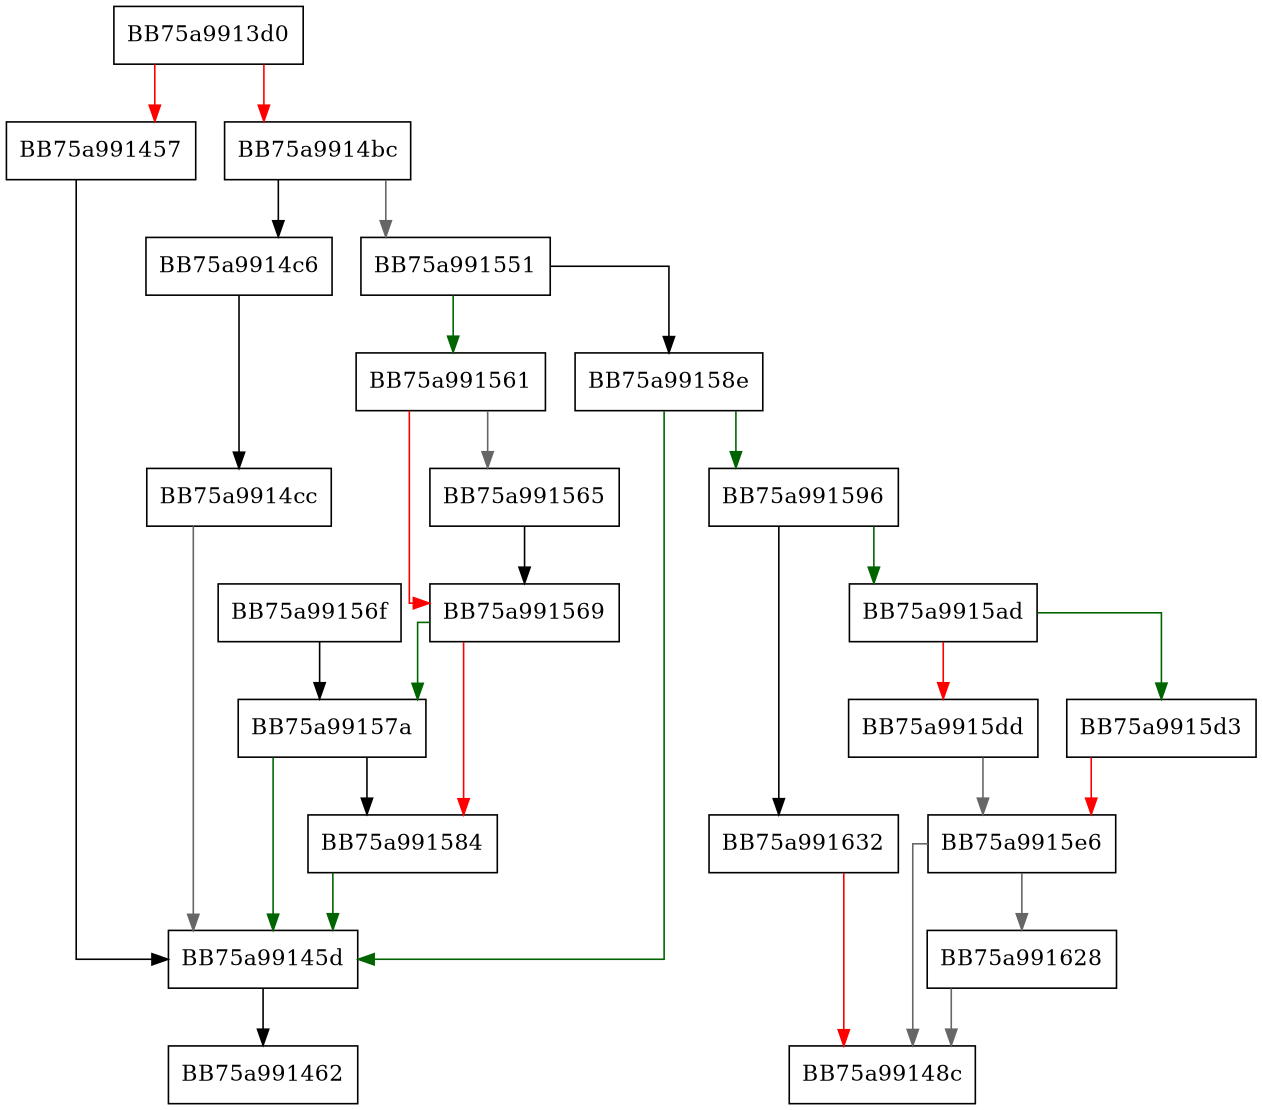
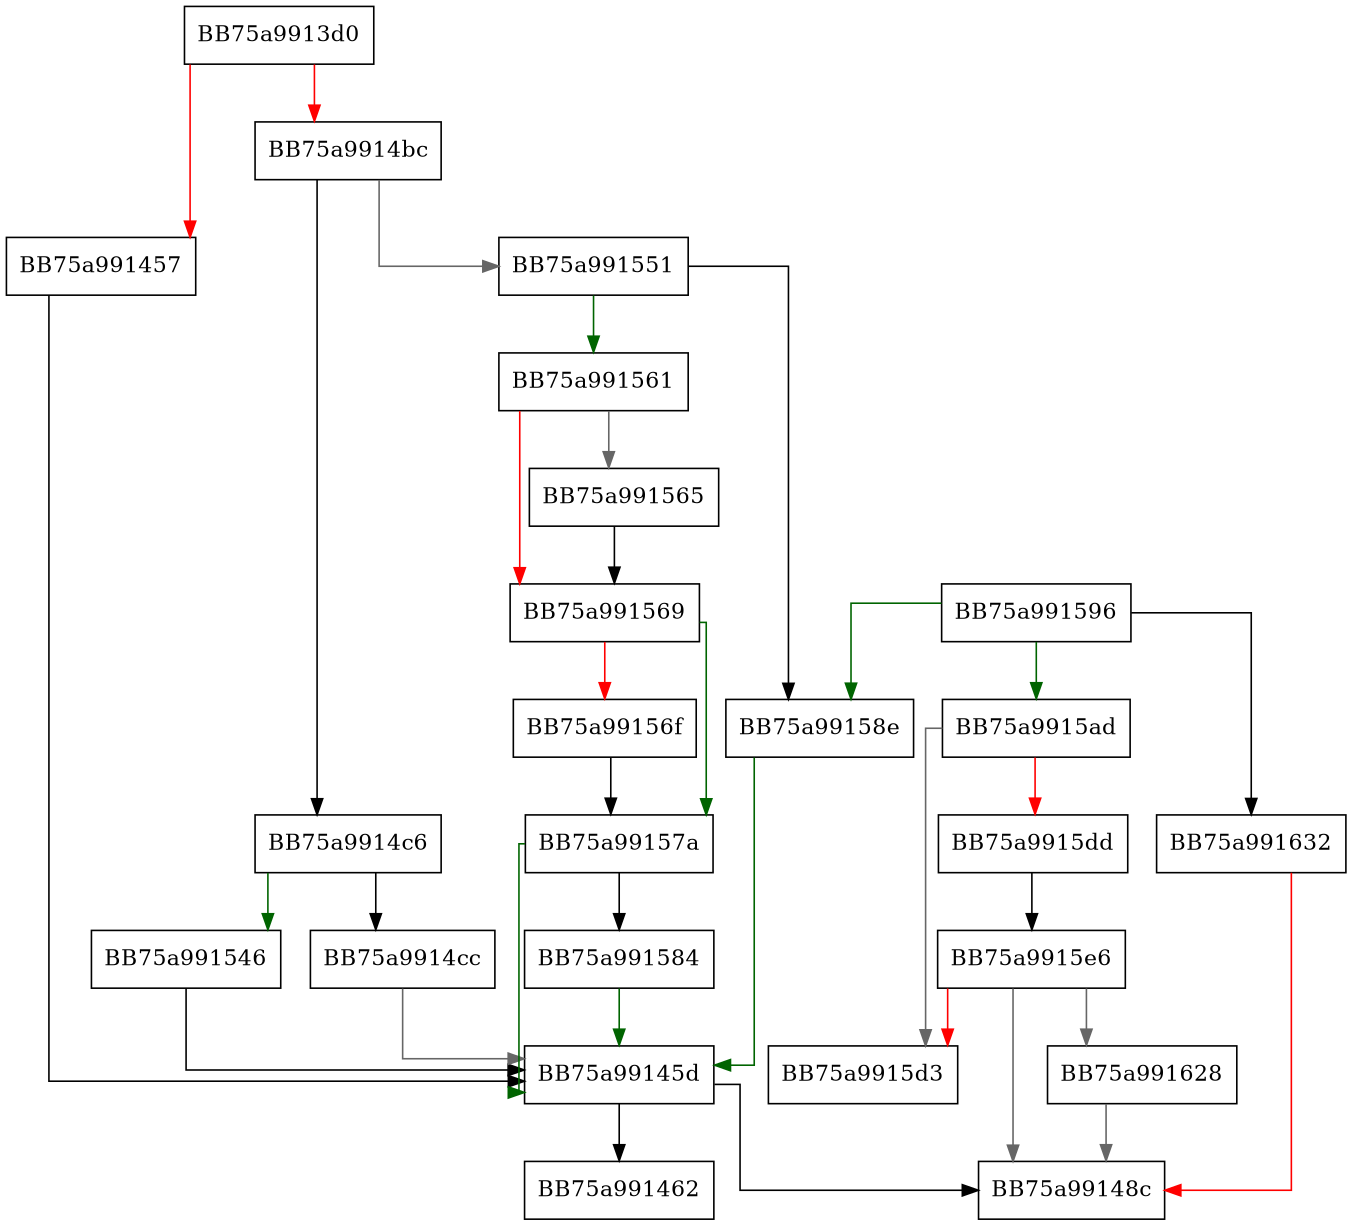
edge "BB75a99158e" -> "BB75a991596": reversed
edge "BB75a9915ad" -> "BB75a9915d3": color darkgreen -> gray40
edge "BB75a991569" -> "BB75a991584": now "BB75a991569" -> "BB75a99156f"
edge "BB75a9915dd" -> "BB75a9915e6": color gray40 -> black
edge "BB75a9915d3" -> "BB75a9915e6": reversed
node "BB75a991546": added
edge "BB75a99145d" -> "BB75a99148c": added
